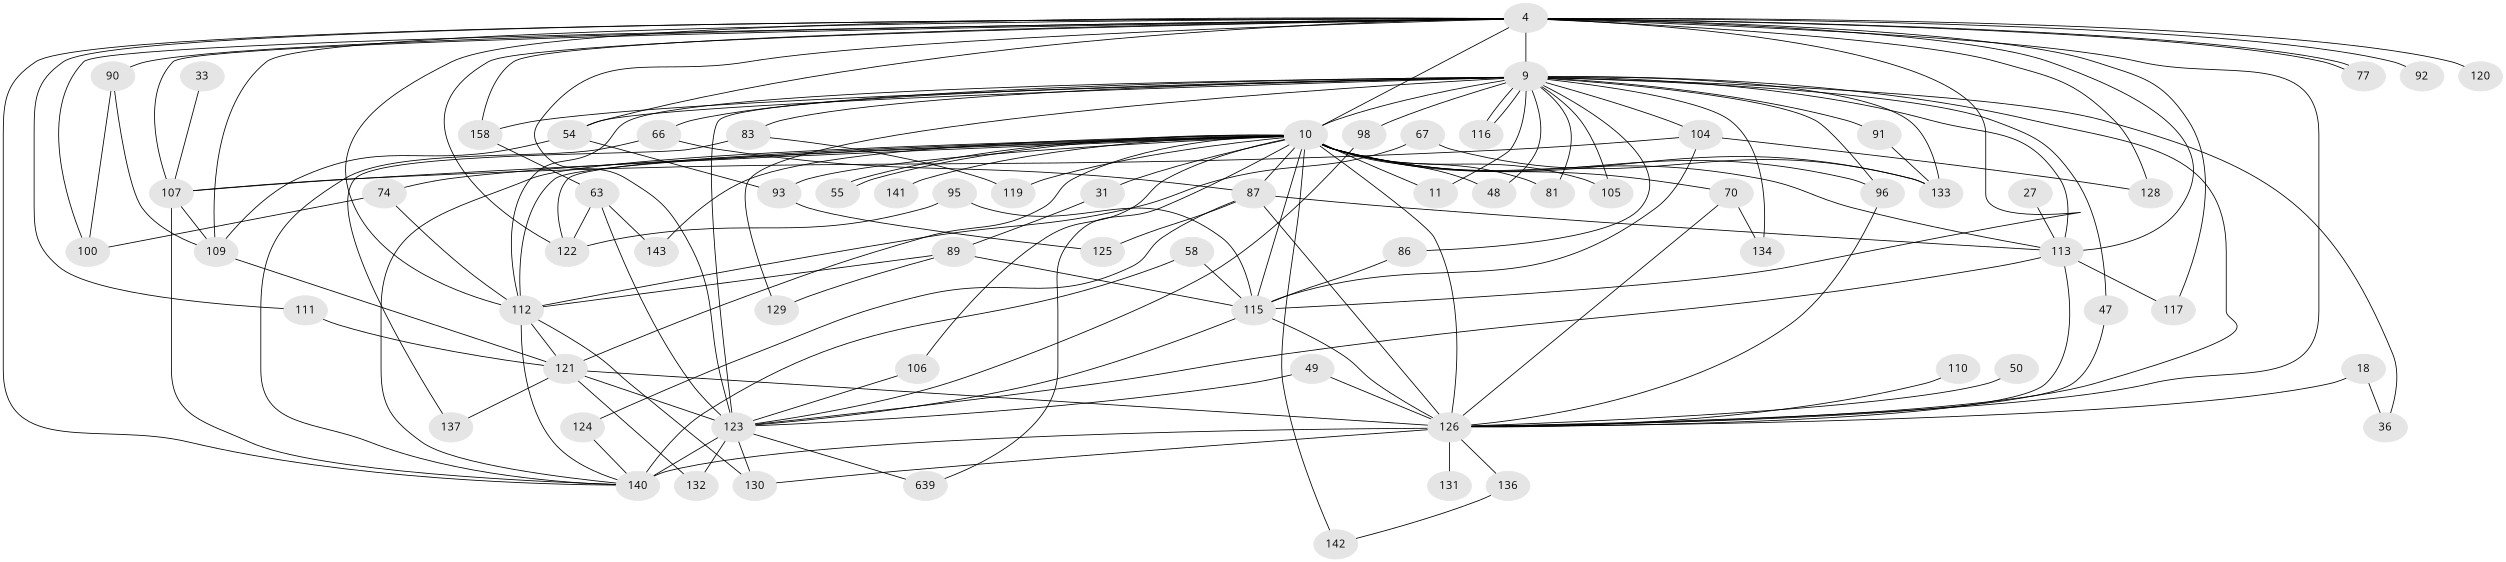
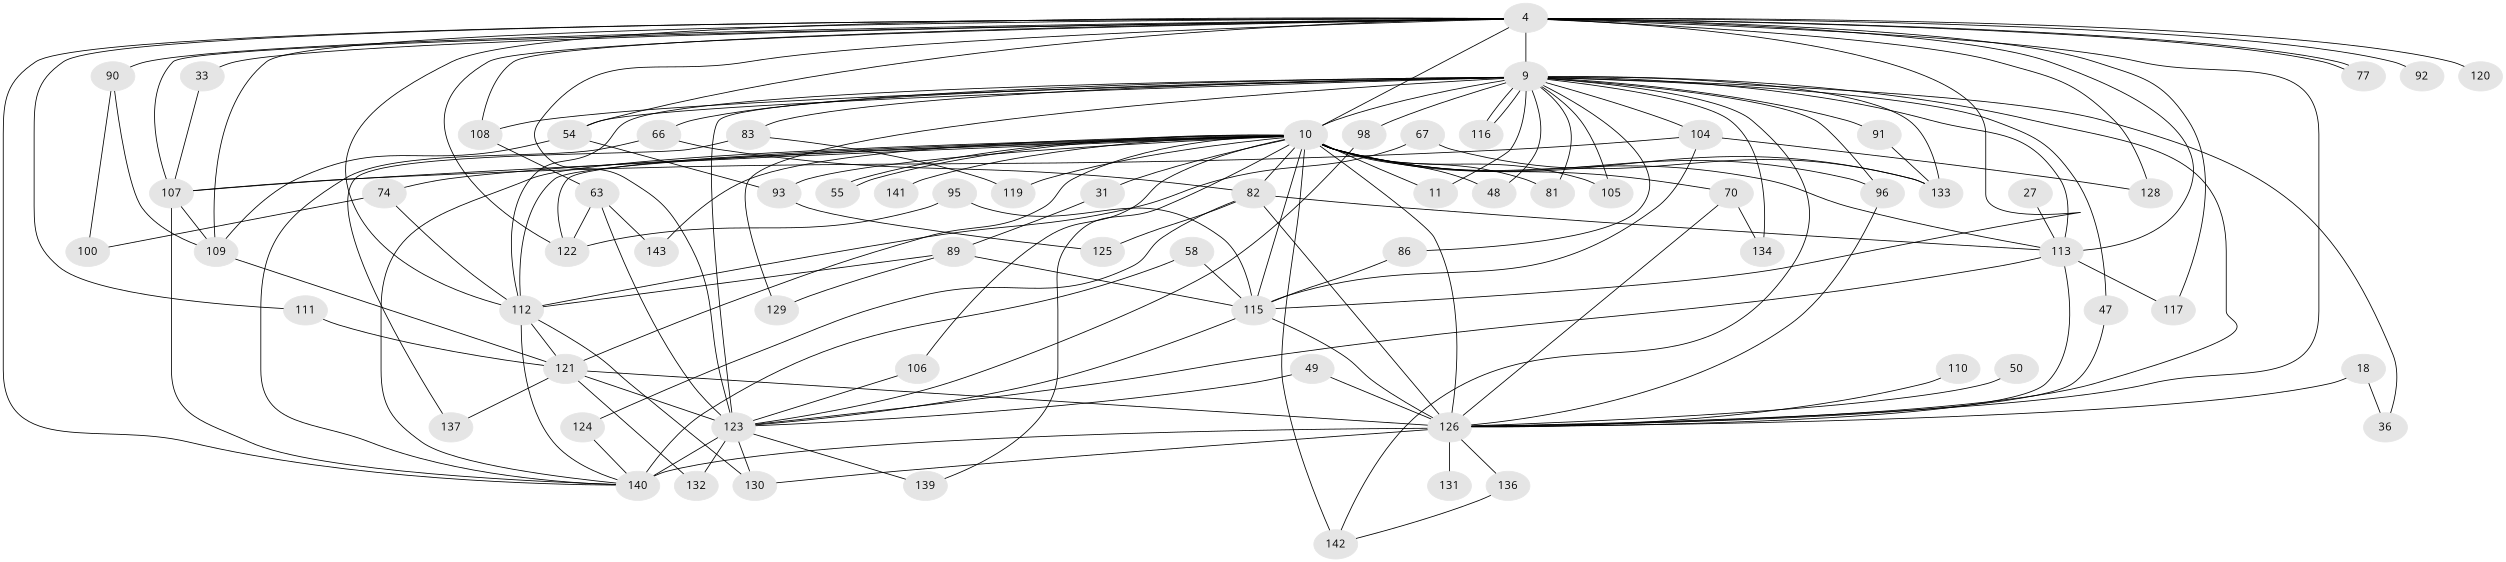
edge "4" -- "100": now "4" -- "33"
node "158": label "158" -> "108"
node "87": label "87" -> "82"
edge "9" -- "142": added
node "639": label "639" -> "139"
